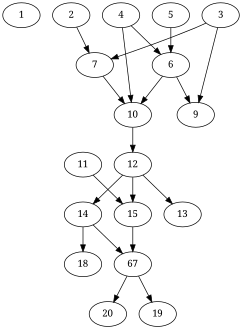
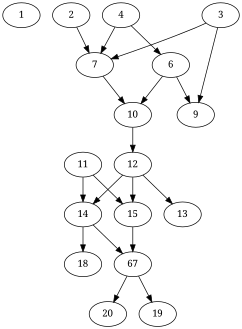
node "5": removed
edge "4" -> "10": now "4" -> "7"
edge "11" -> "14": added
